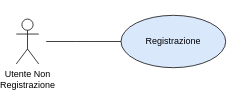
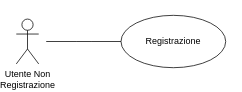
node "Registrazione": fillcolor #dae8fc -> #ffffff
